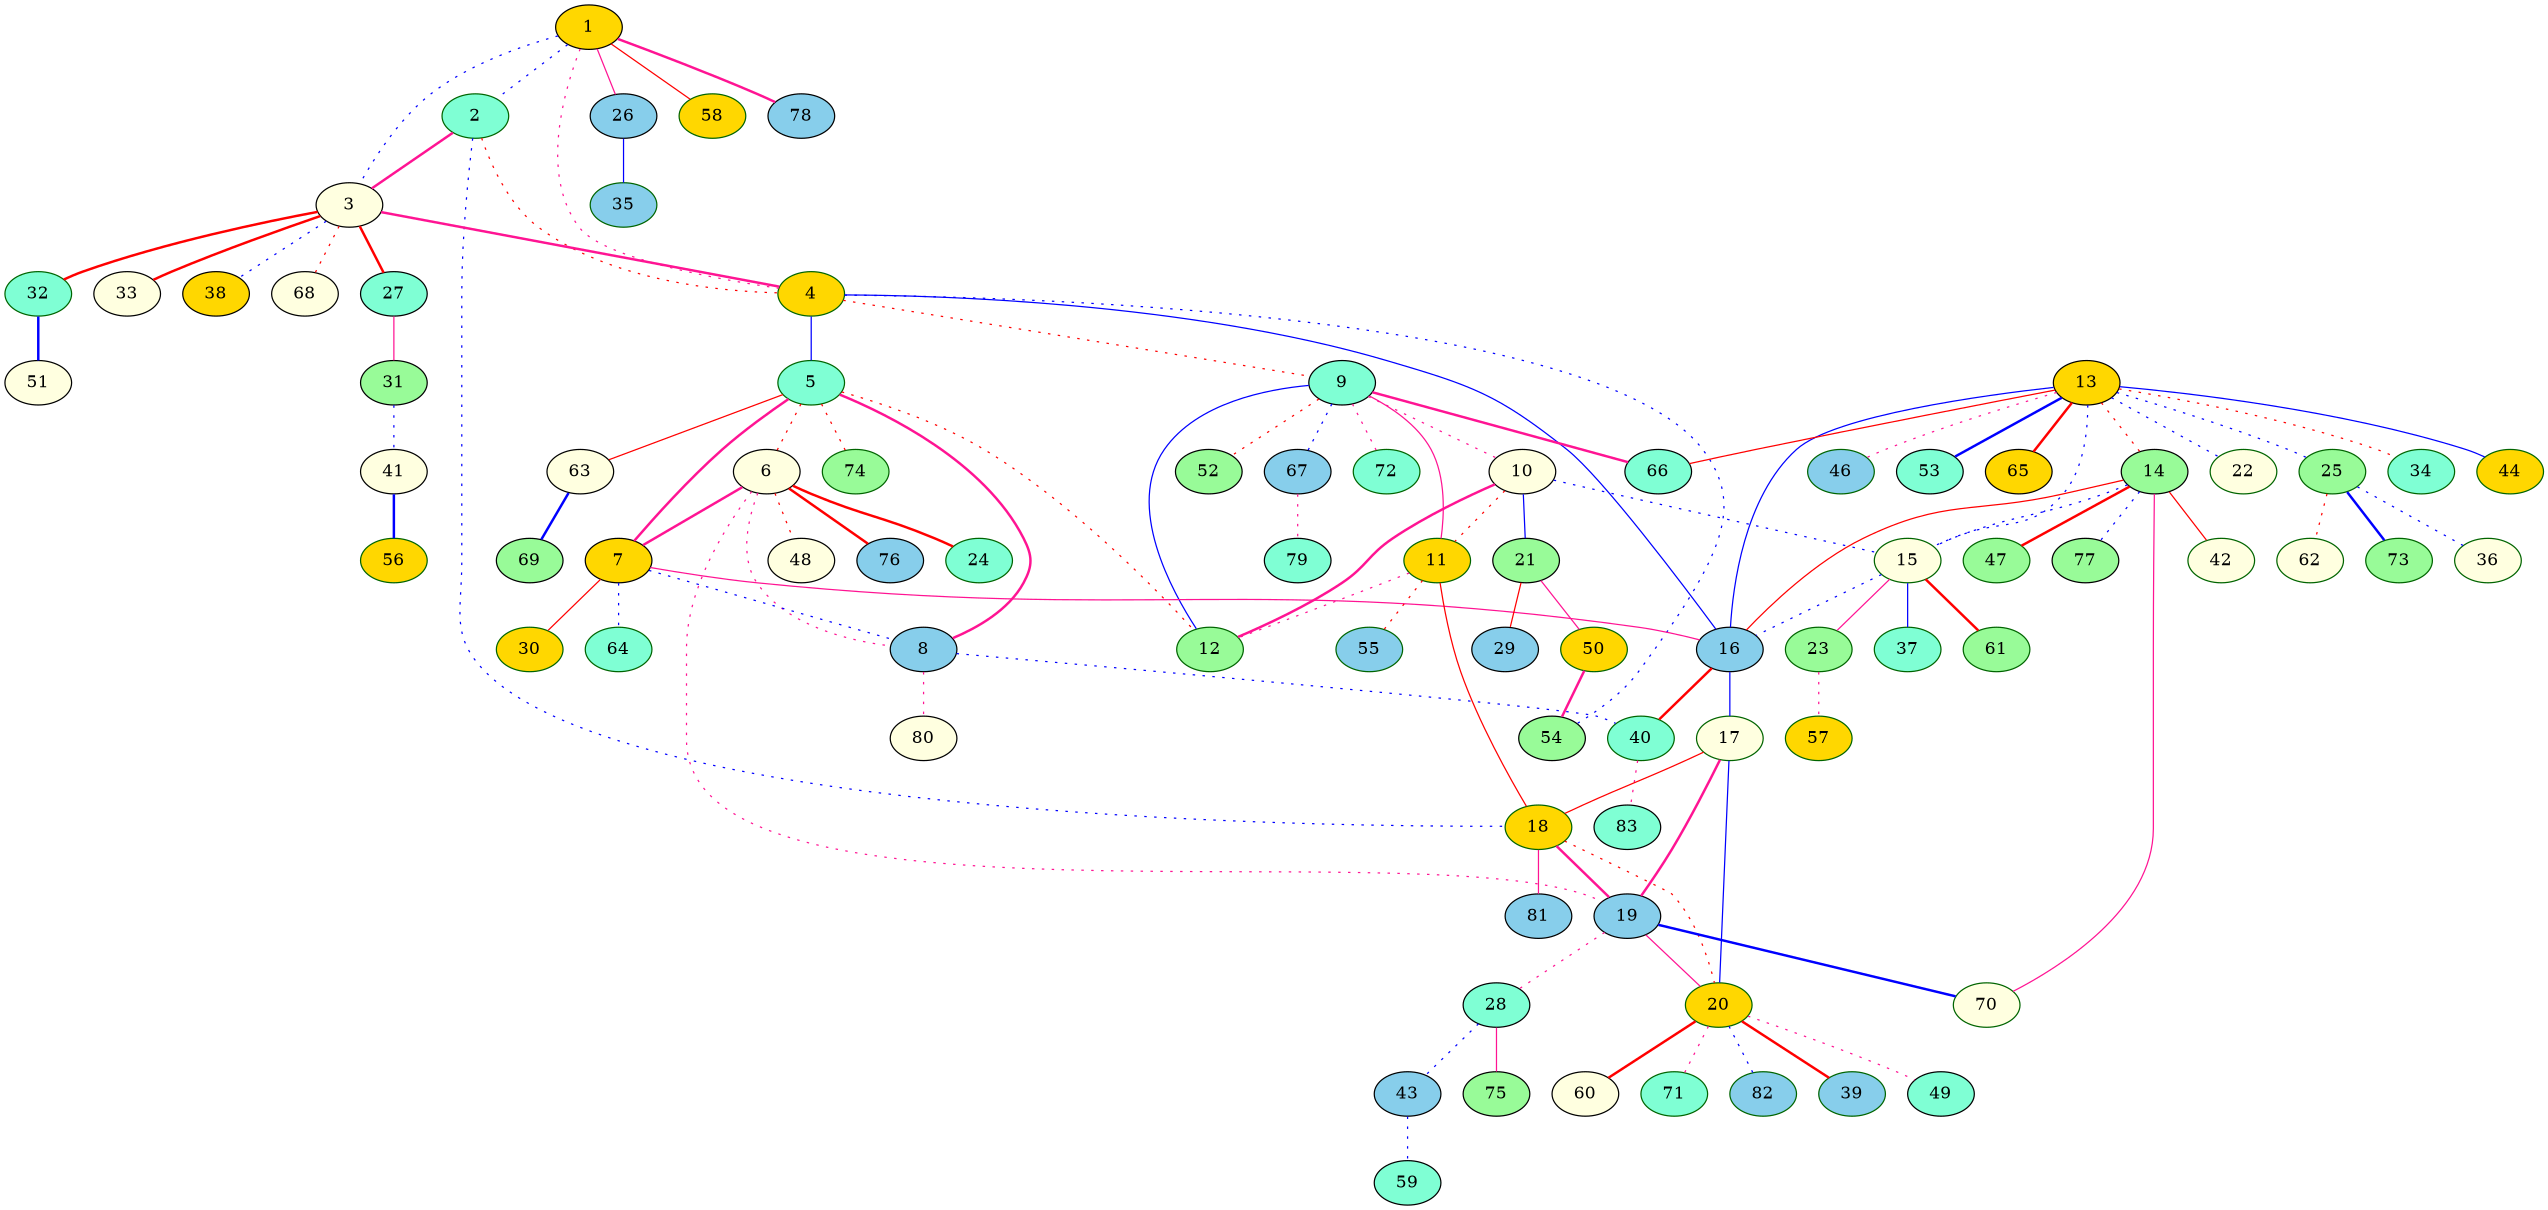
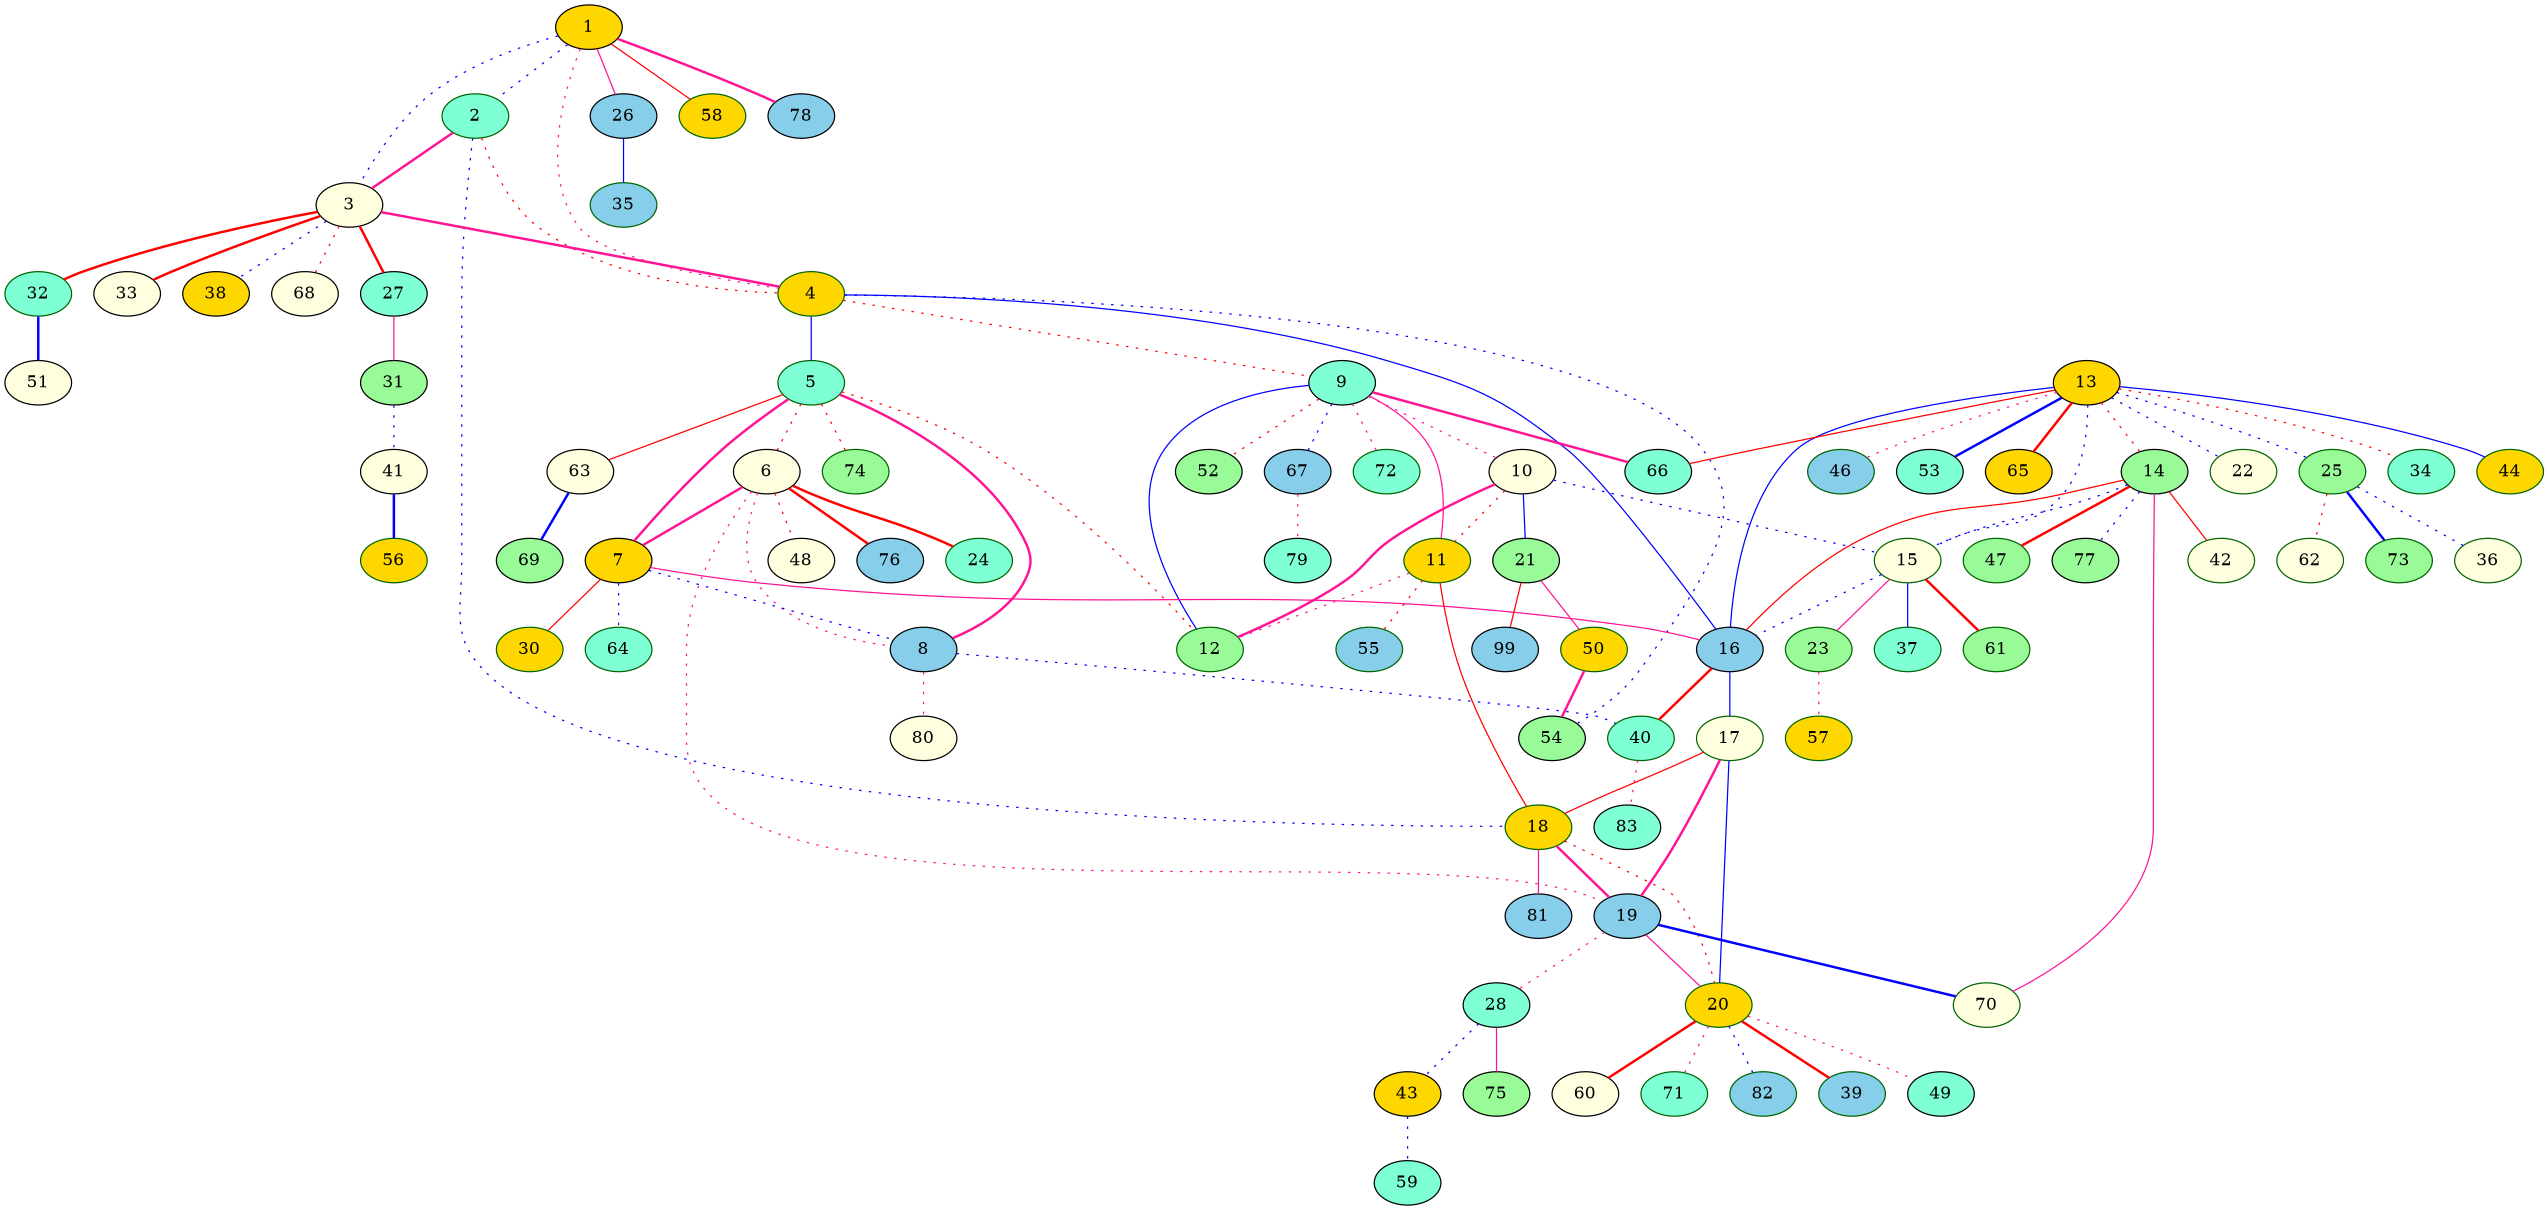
node "29": label "29" -> "99"
node "43": fillcolor skyblue -> gold
